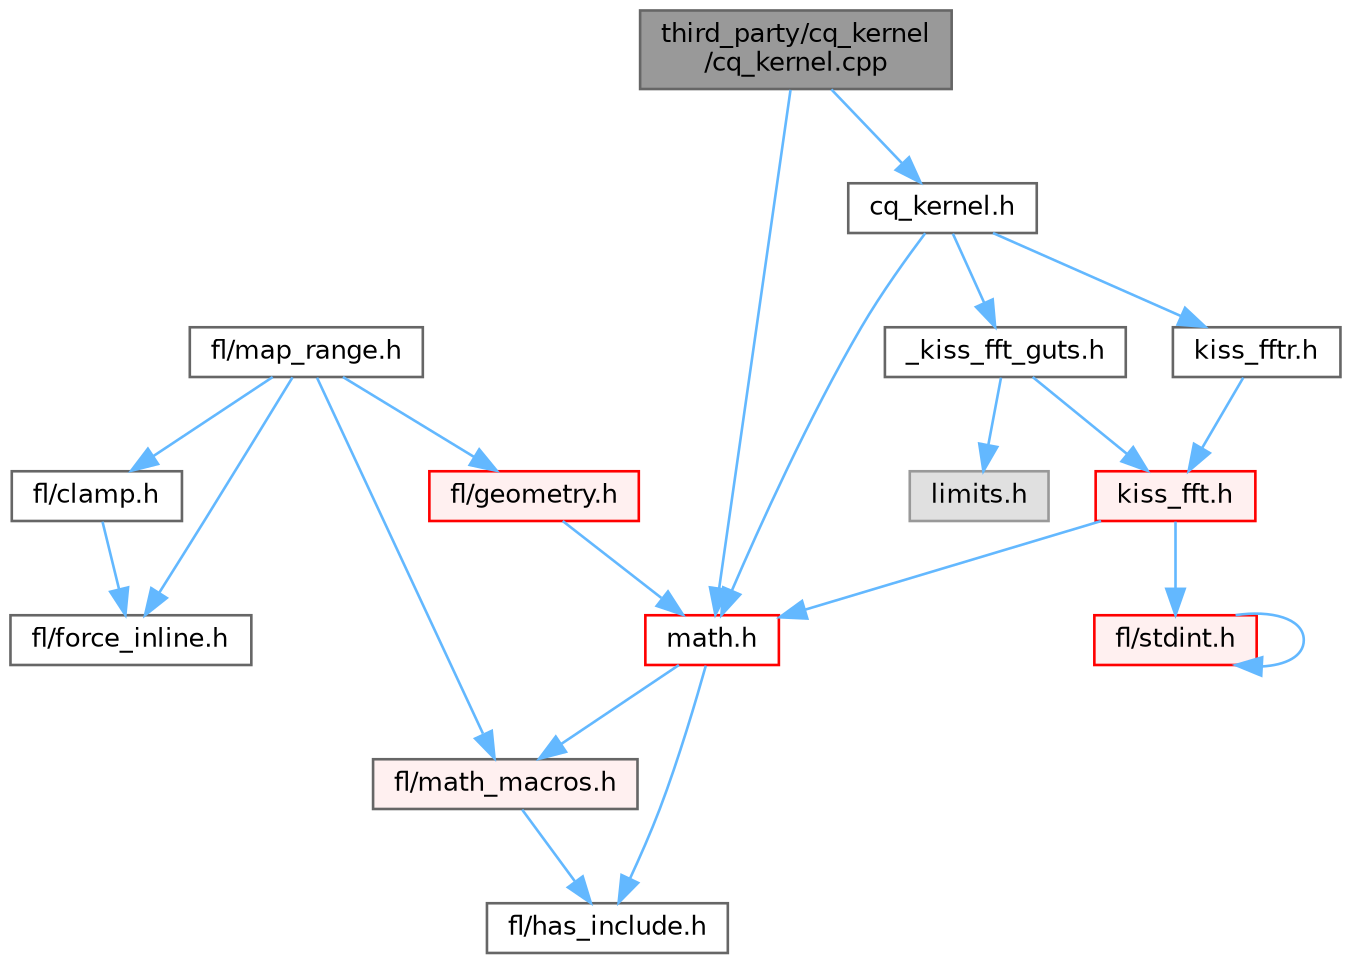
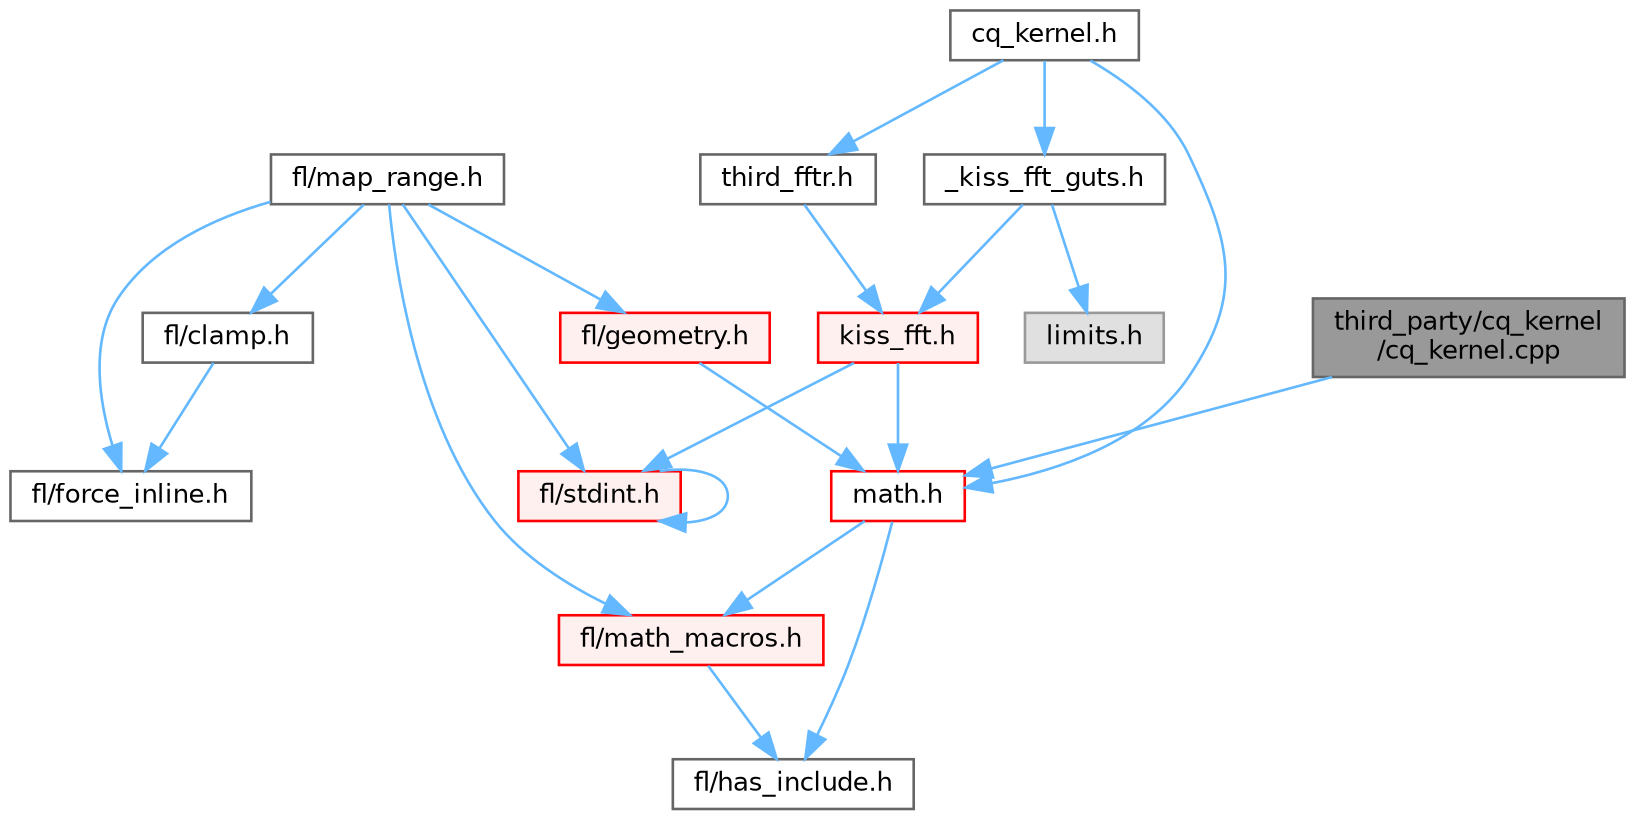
edge "third_party/cq_kernel /cq_kernel.cpp" -> "cq_kernel.h": removed
edge "fl/map_range.h" -> "fl/stdint.h": added
node "kiss_fftr.h": label "kiss_fftr.h" -> "third_fftr.h"
node "fl/math_macros.h": color grey40 -> red
